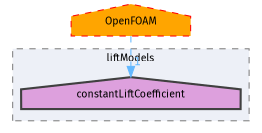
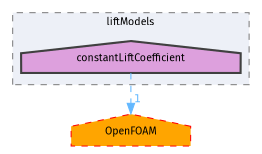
edge "OpenFOAM" -> "constantLiftCoefficient": reversed
